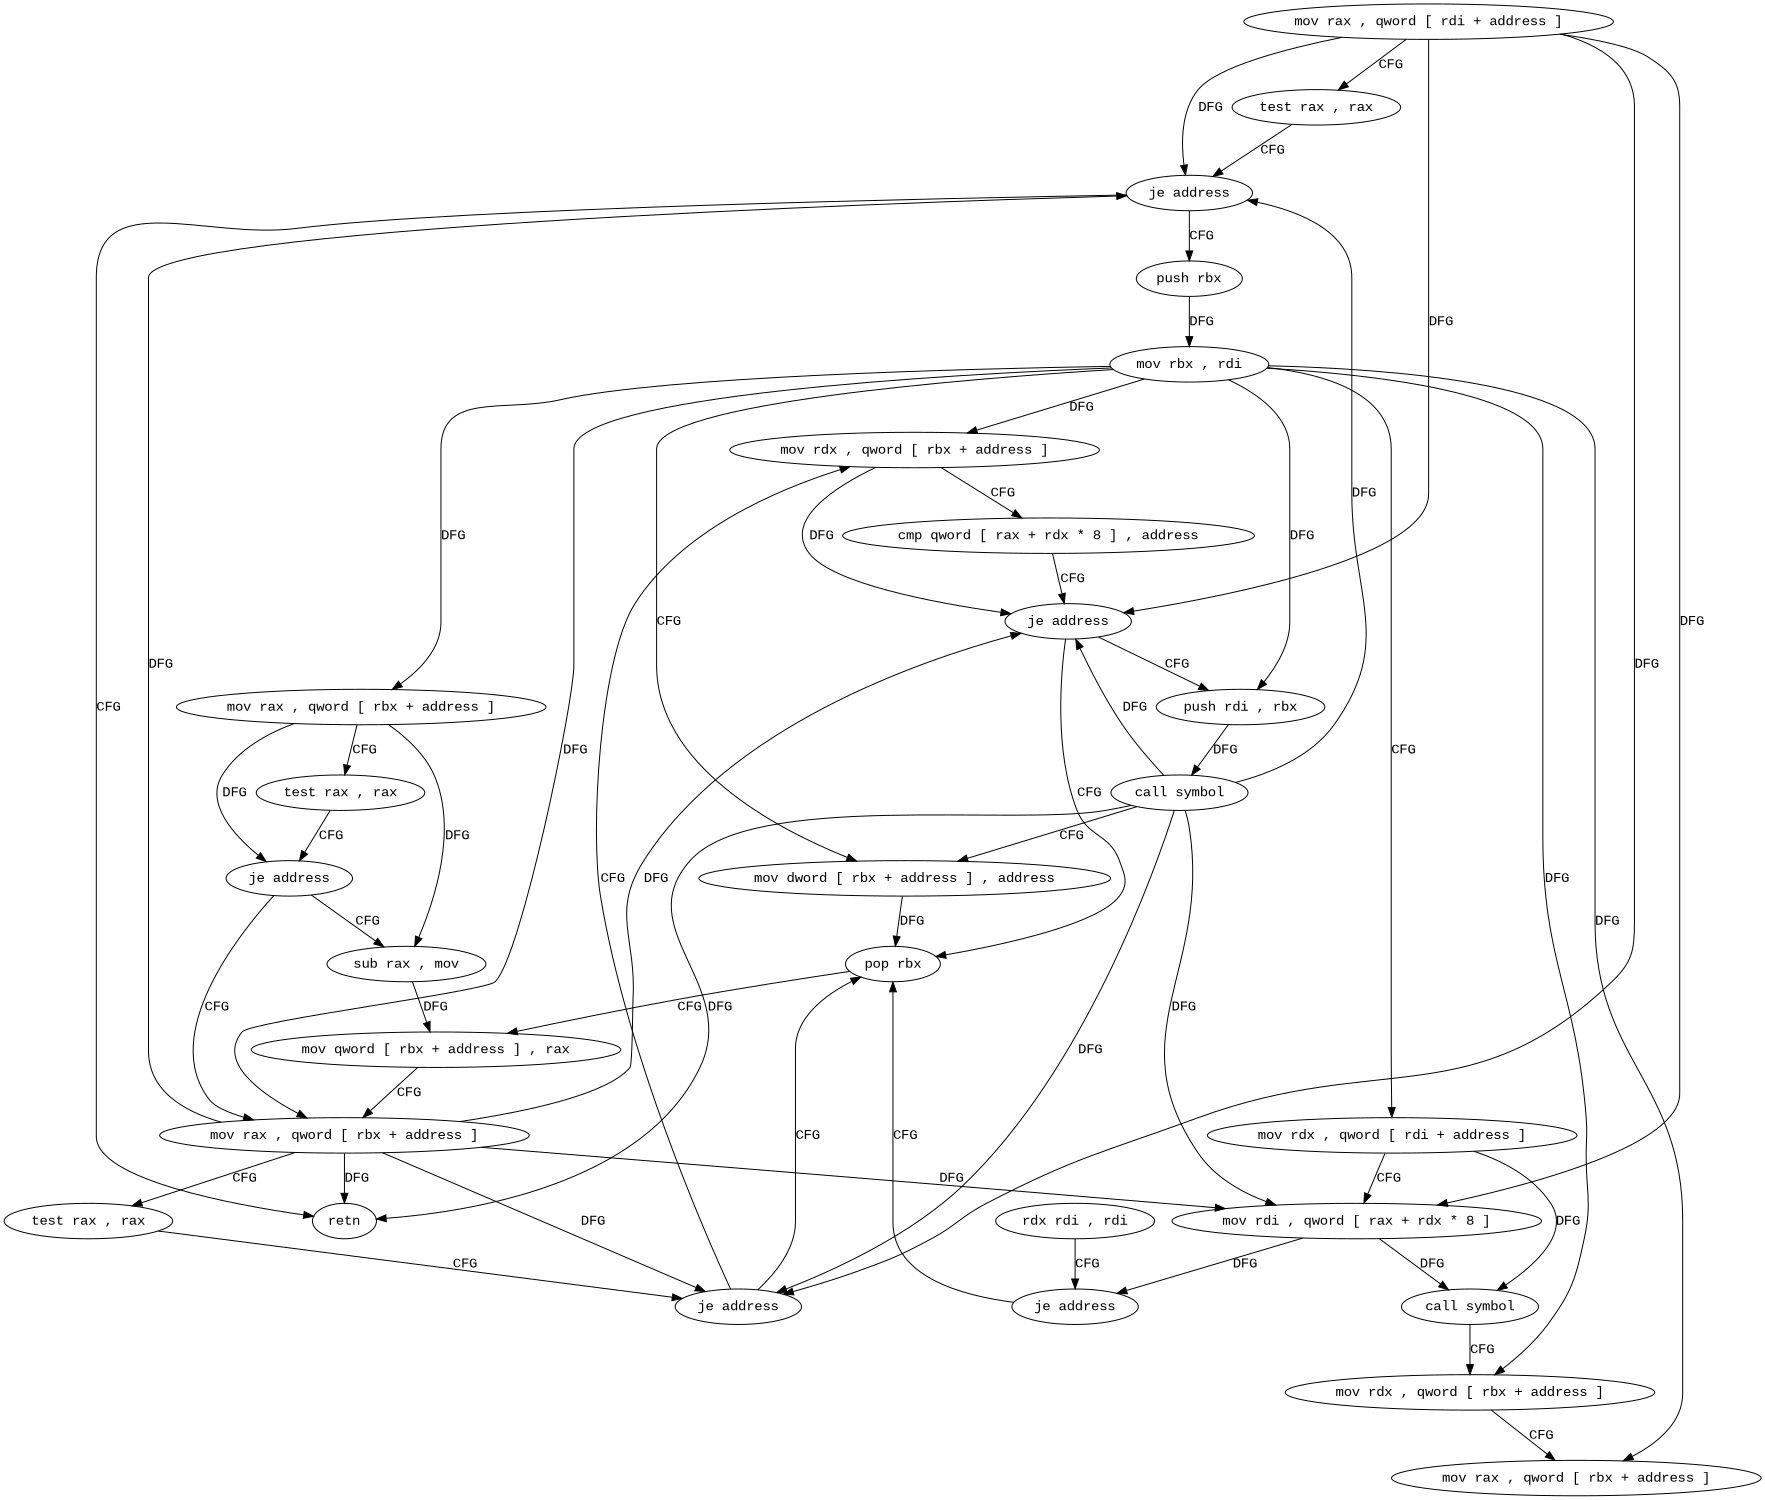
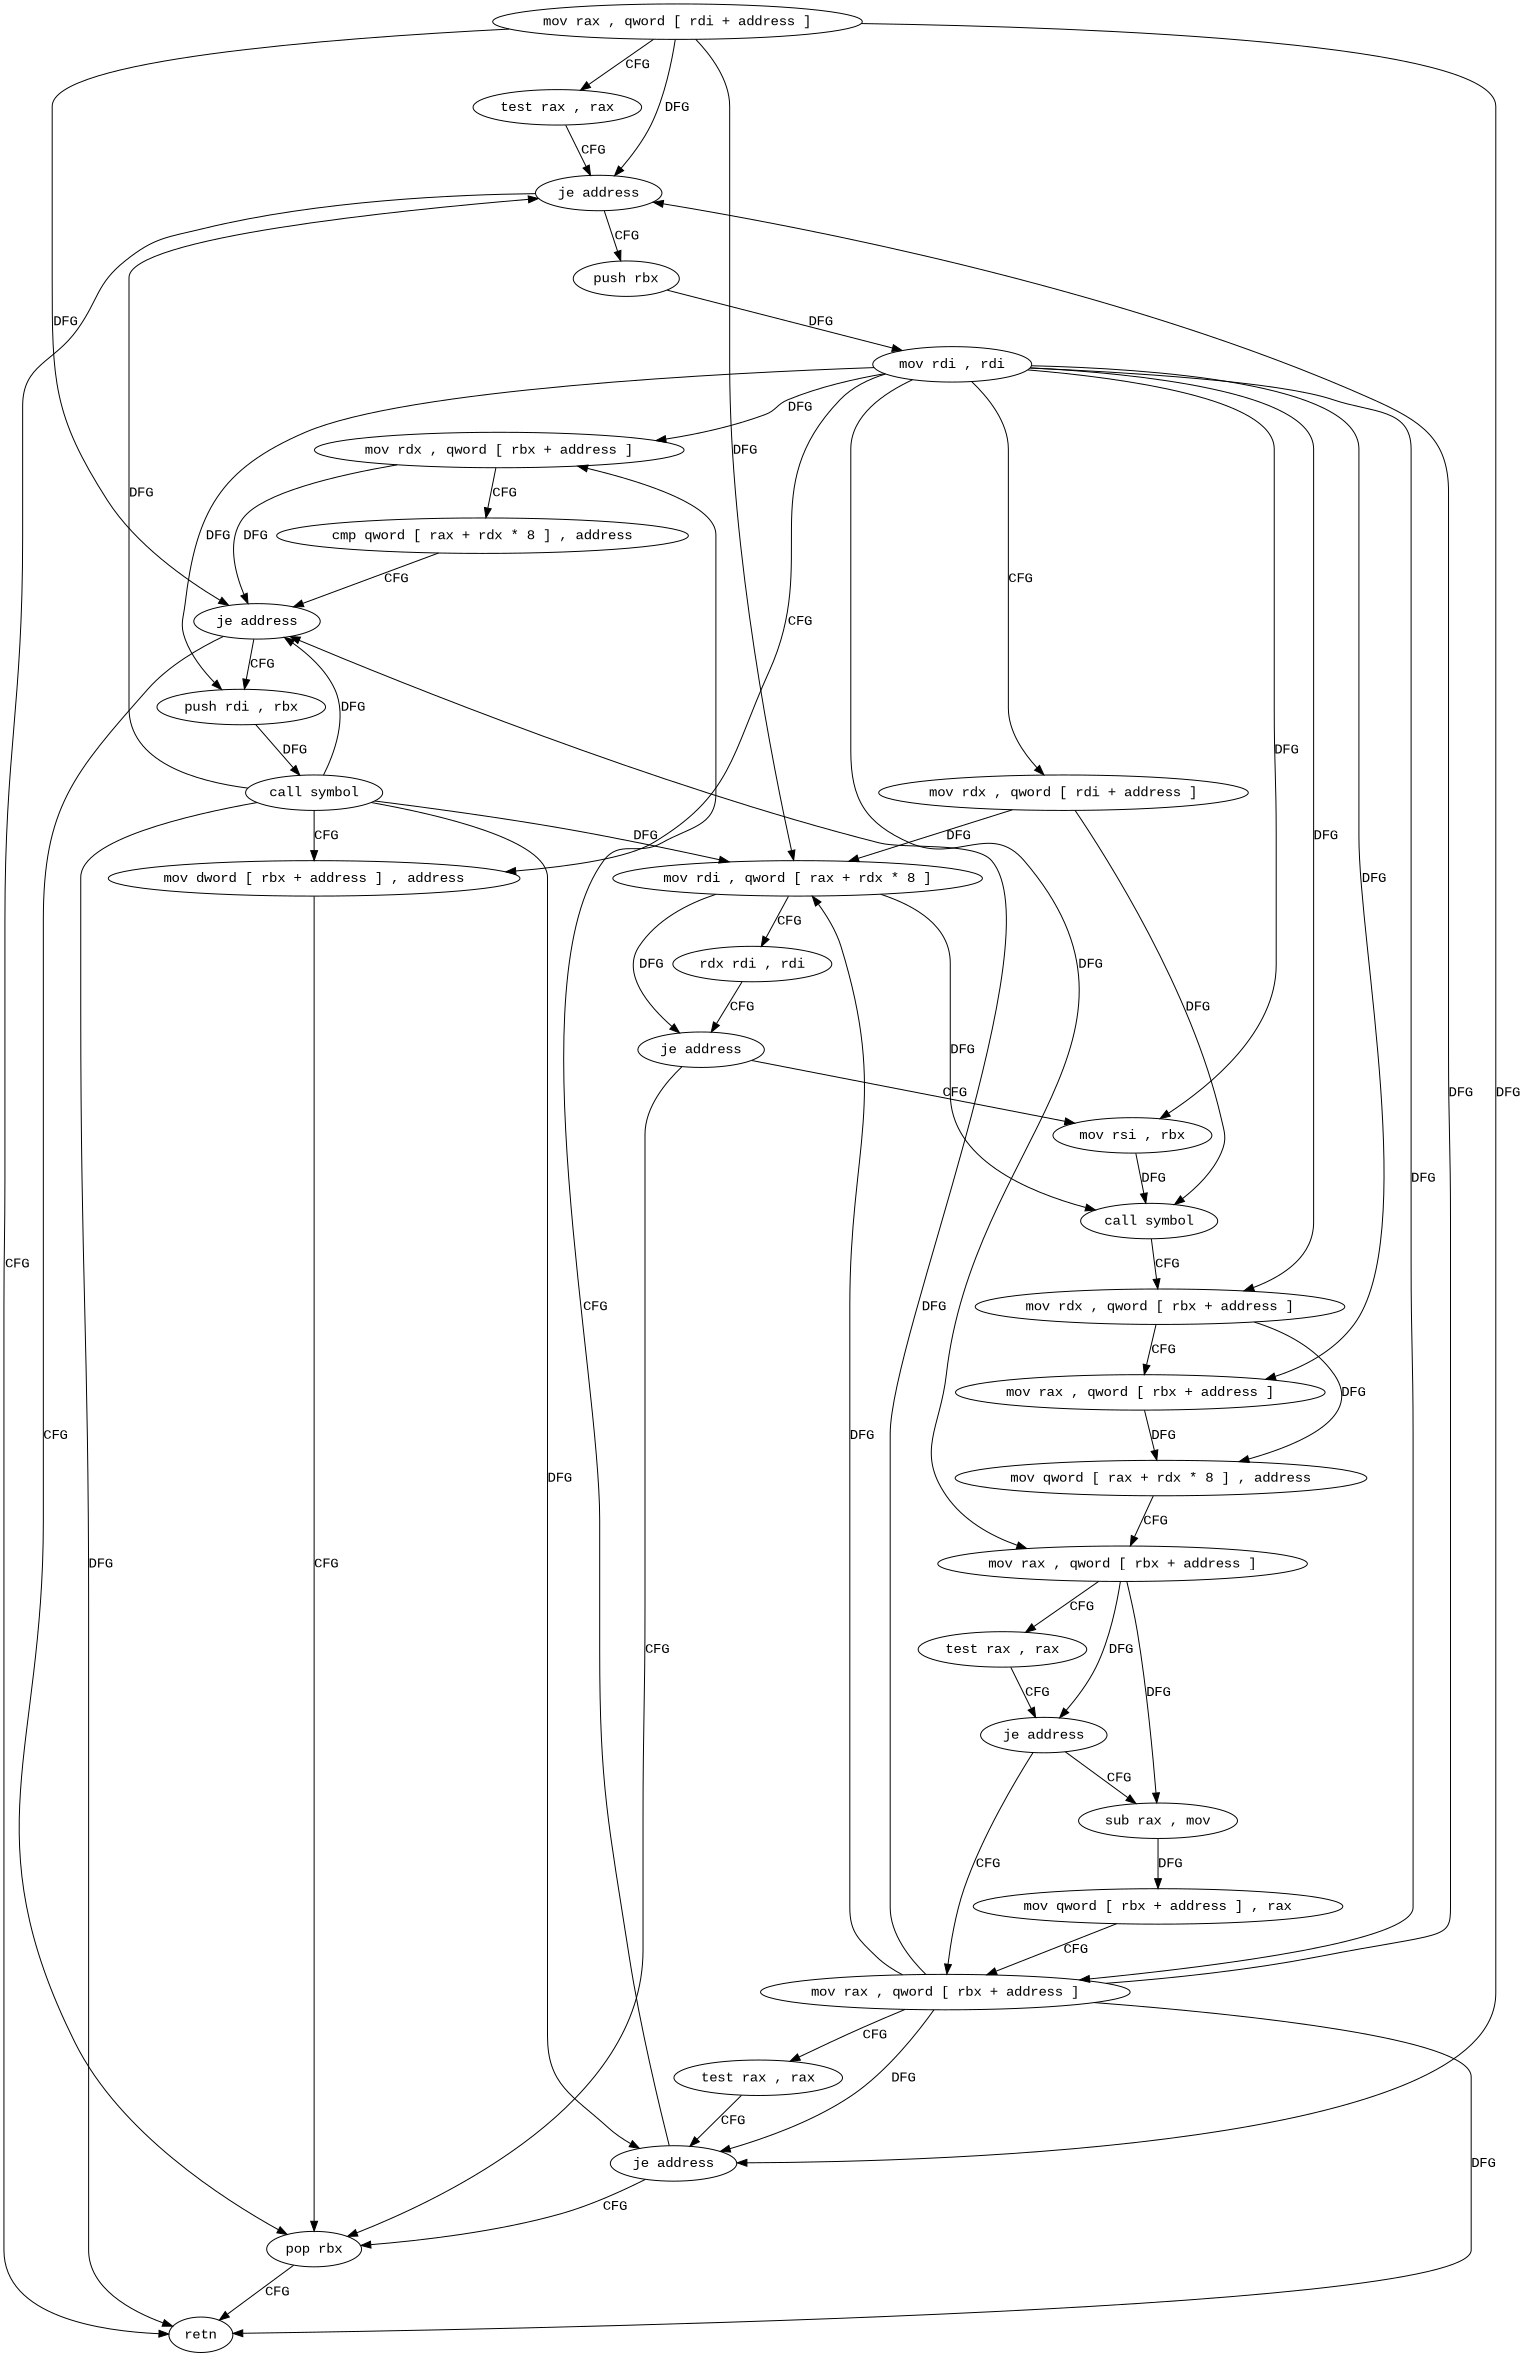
node "mov rbx , rdi": label "mov rbx , rdi" -> "mov rdi , rdi"
edge "mov rdi , qword [ rax + rdx * 8 ]" -> "rdx rdi , rdi": added, label "CFG"
edge "mov dword [ rbx + address ] , address" -> "pop rbx": label "DFG" -> "CFG"
edge "pop rbx" -> "mov qword [ rbx + address ] , rax": now "pop rbx" -> "retn"
node "mov rsi , rbx": added
edge "mov rdx , qword [ rdi + address ]" -> "mov rdi , qword [ rax + rdx * 8 ]": label "CFG" -> "DFG"
node "mov qword [ rax + rdx * 8 ] , address": added
